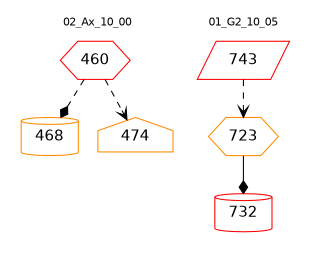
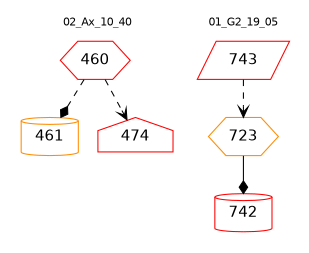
cluster "02_Ax_10_00": label "02_Ax_10_00" -> "02_Ax_10_40"
cluster "01_G2_10_05": label "01_G2_10_05" -> "01_G2_19_05"
node "468": label "468" -> "461"
node "474": color darkorange -> red
node "732": label "732" -> "742"
